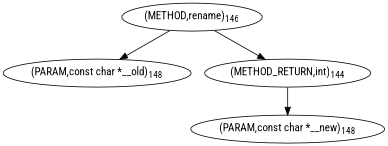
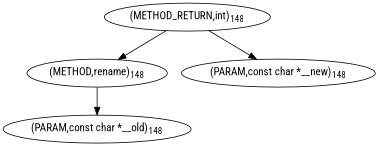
node "(METHOD,rename)": text "146" -> "148"
edge "(METHOD,rename)" -> "(METHOD_RETURN,int)": reversed
node "(METHOD_RETURN,int)": text "144" -> "148"
